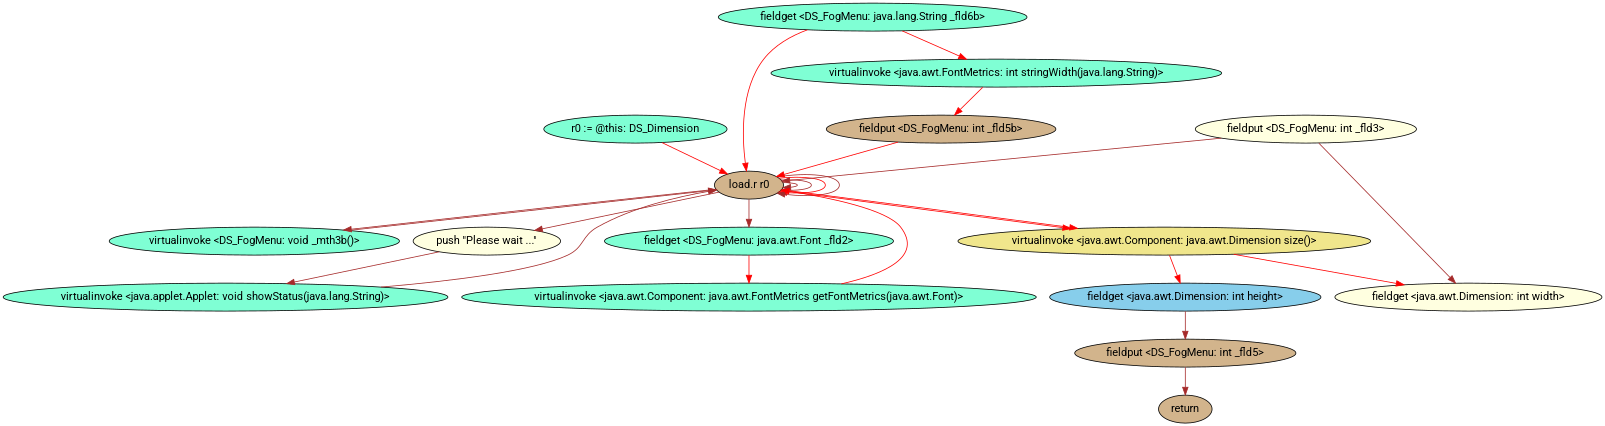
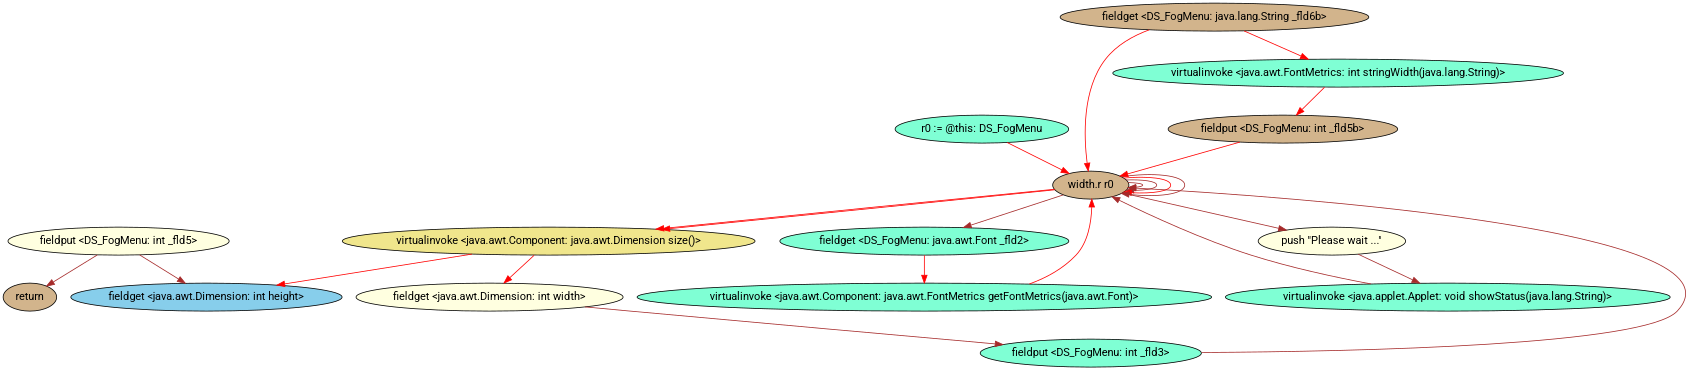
node "fieldget <DS_FogMenu: java.lang.String _fld6b>": fillcolor aquamarine -> tan
node "r0 := @this: DS_Dimension": label "r0 := @this: DS_Dimension" -> "r0 := @this: DS_FogMenu"
node "fieldput <DS_FogMenu: int _fld3>": fillcolor lightyellow -> aquamarine
node "load.r r0": label "load.r r0" -> "width.r r0"
edge "fieldput <DS_FogMenu: int _fld3>" -> "fieldget <java.awt.Dimension: int width>": reversed
node "virtualinvoke <DS_FogMenu: void _mth3b()>": removed
edge "fieldget <java.awt.Dimension: int height>" -> "fieldput <DS_FogMenu: int _fld5>": reversed
node "fieldput <DS_FogMenu: int _fld5>": fillcolor tan -> lightyellow
